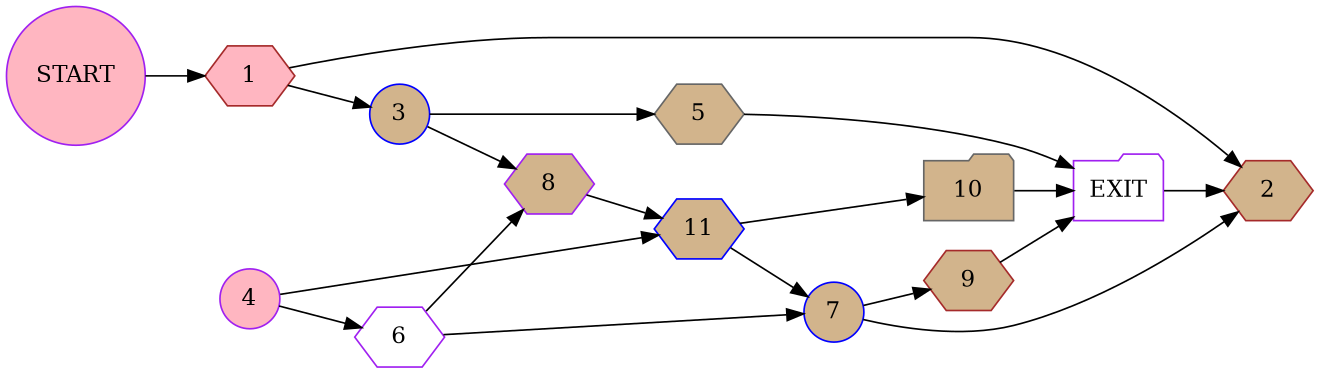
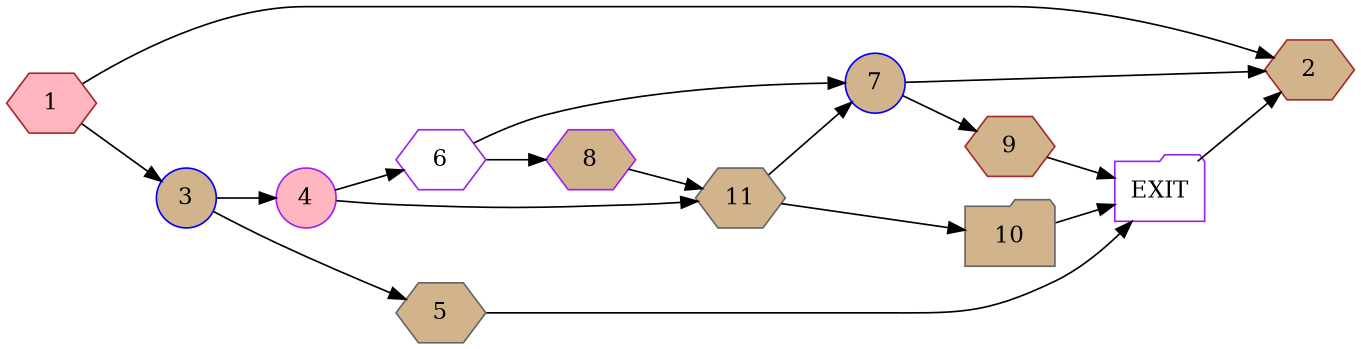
node "START": removed
edge "3" -> "8": now "3" -> "4"
node "11": color blue -> gray40
